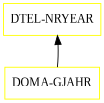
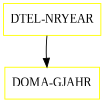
edge "DOMA-GJAHR" -> "DTEL-NRYEAR": reversed
